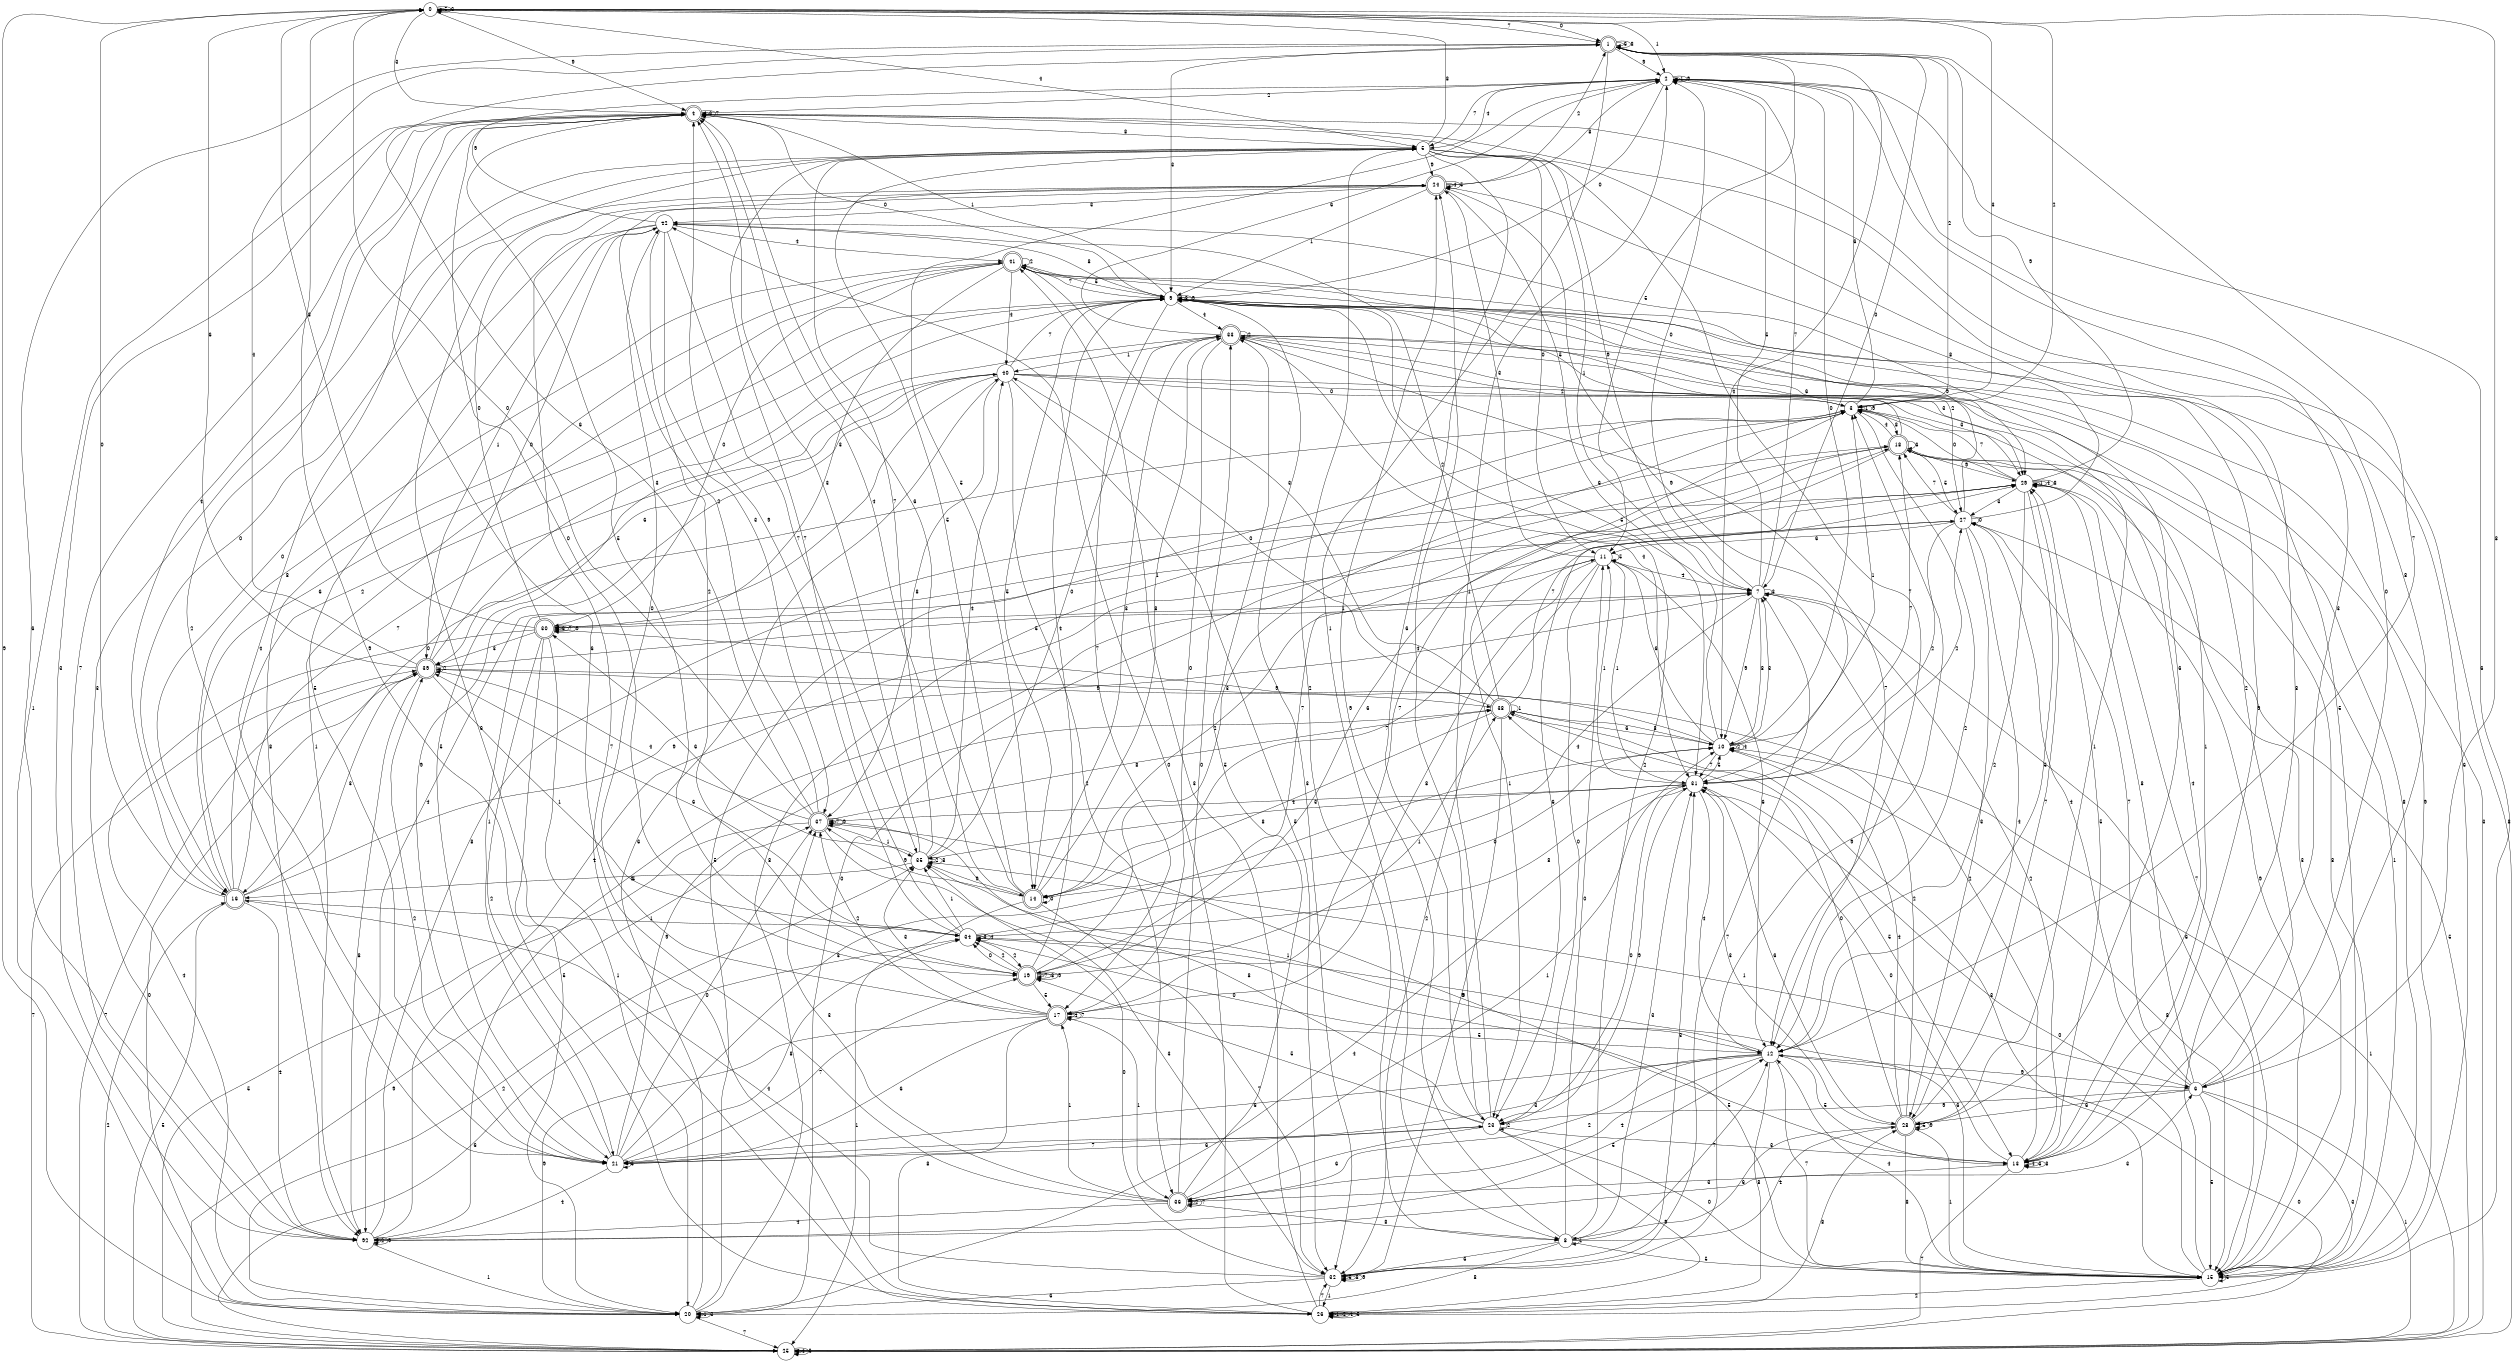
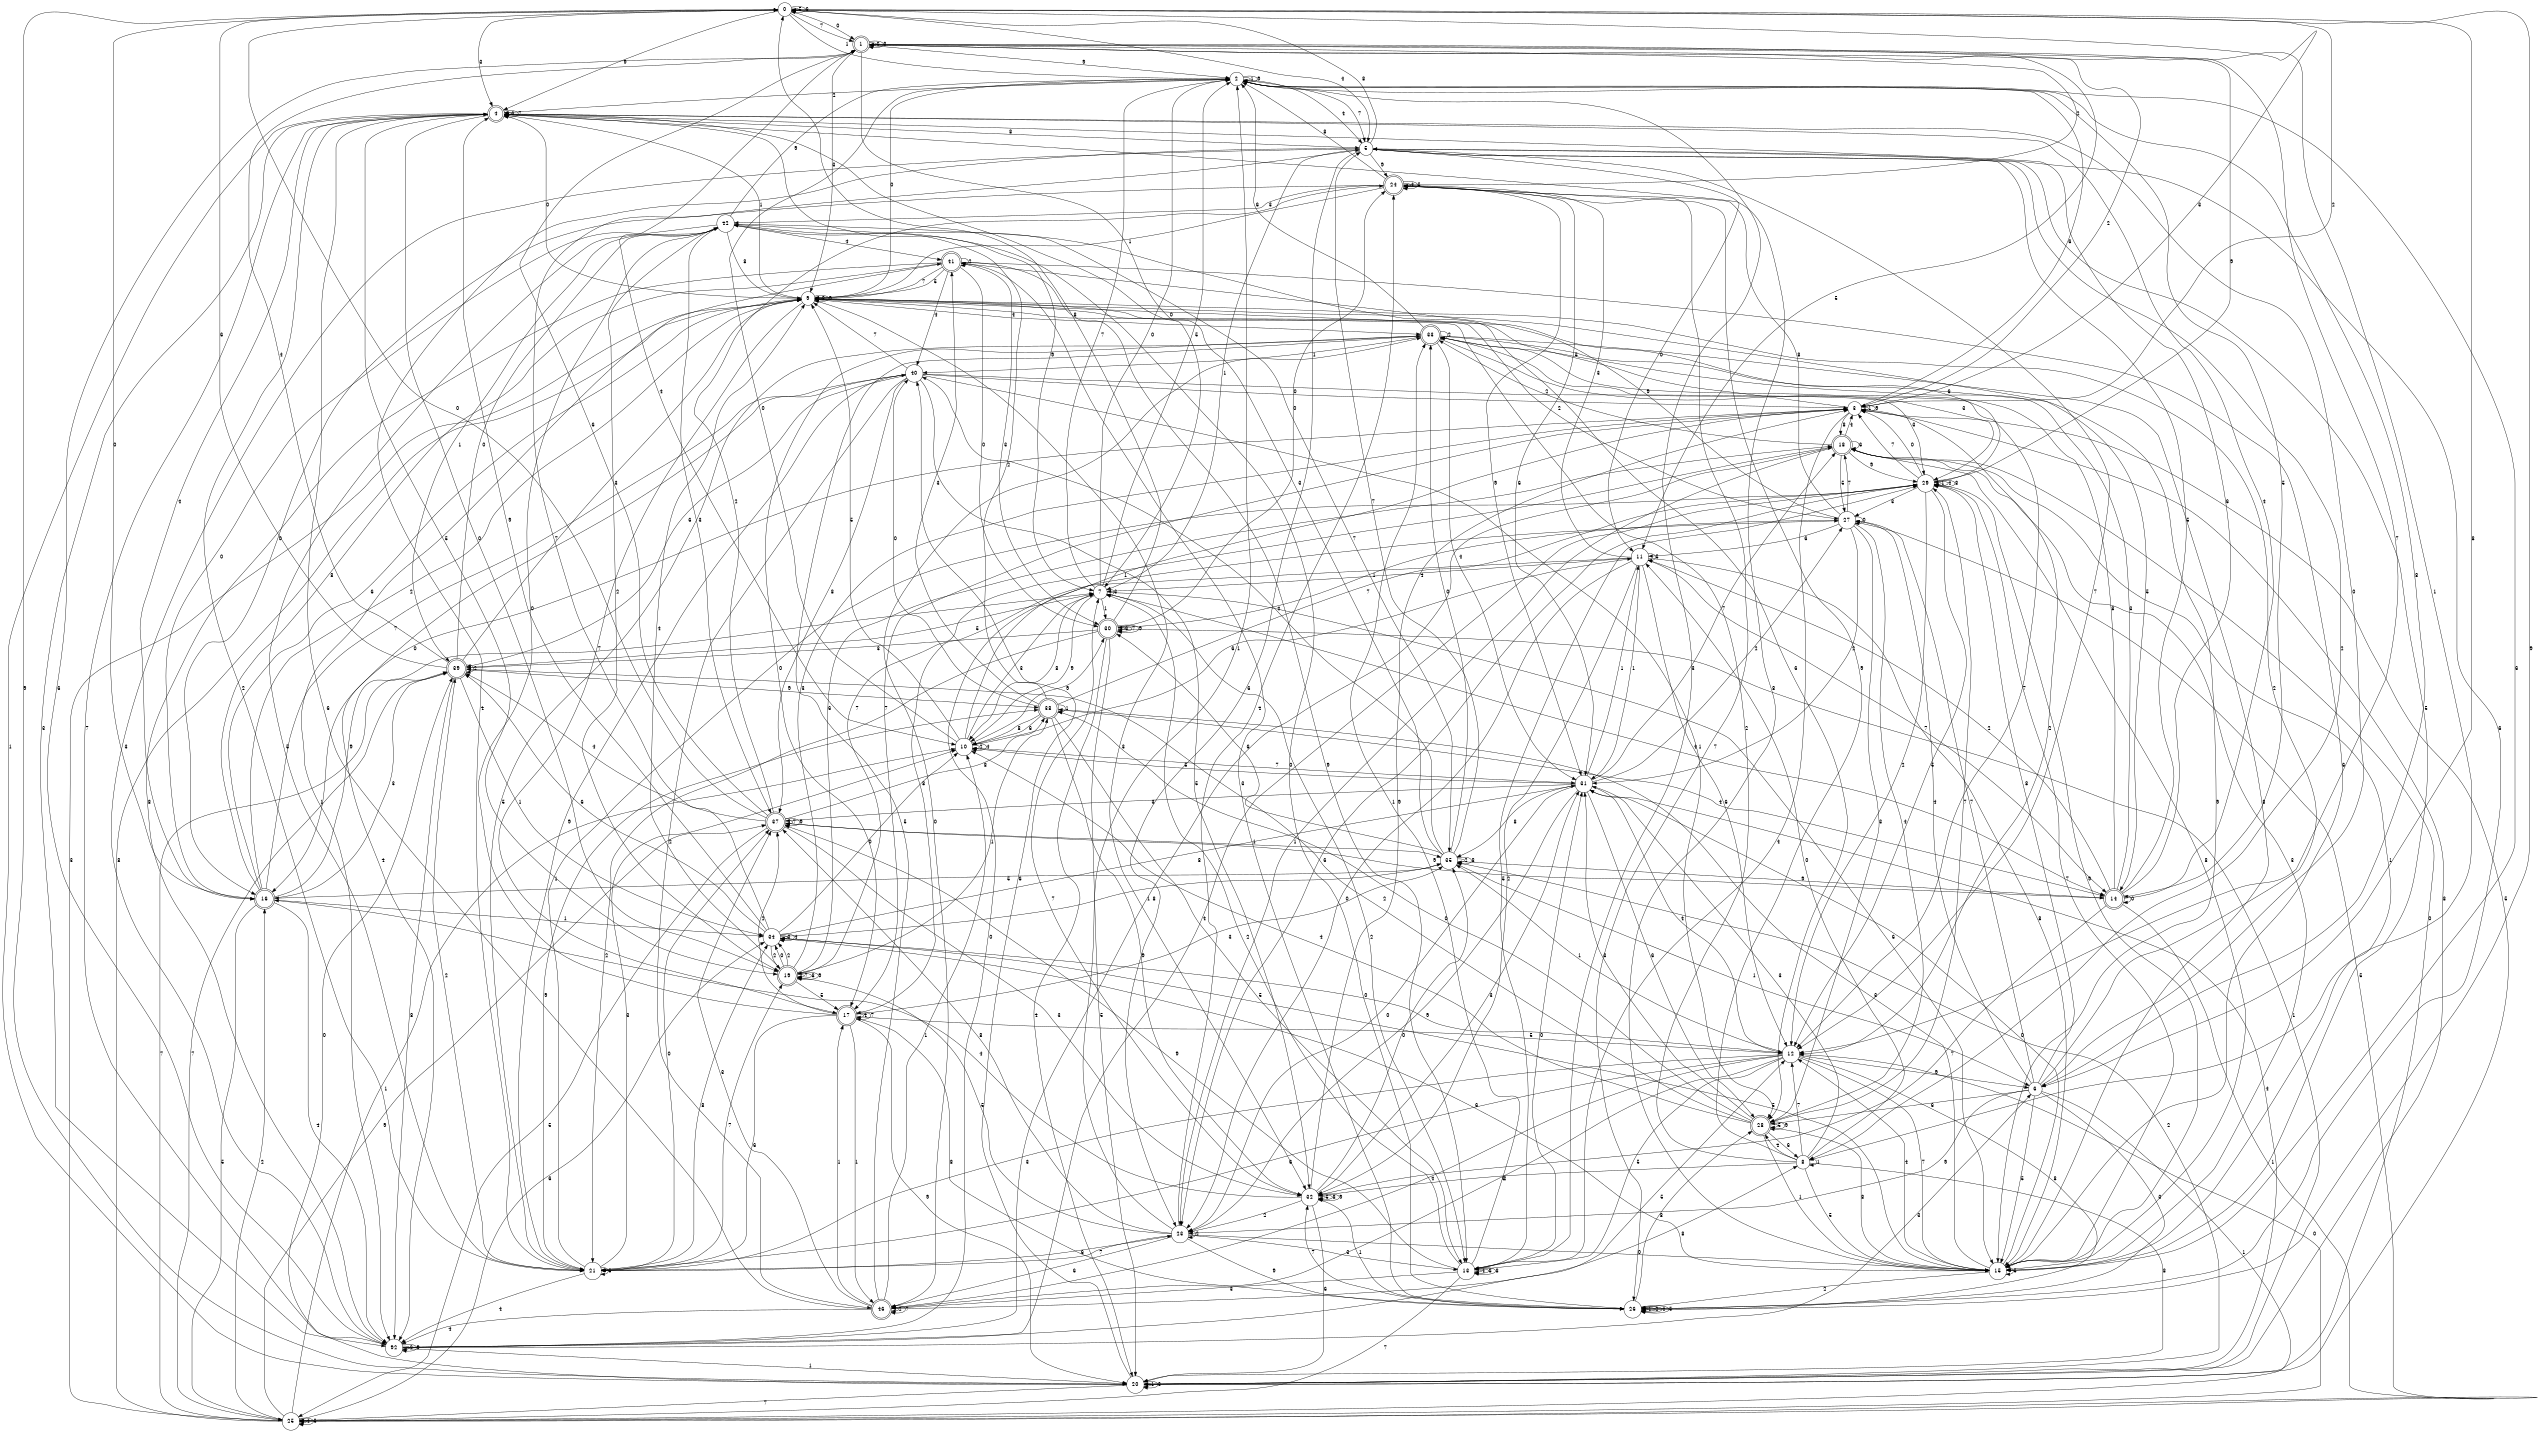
edge "10" -> "15": now "11" -> "15"
node "36": label "36" -> "46"
edge "32" -> "23": added, label "2"
